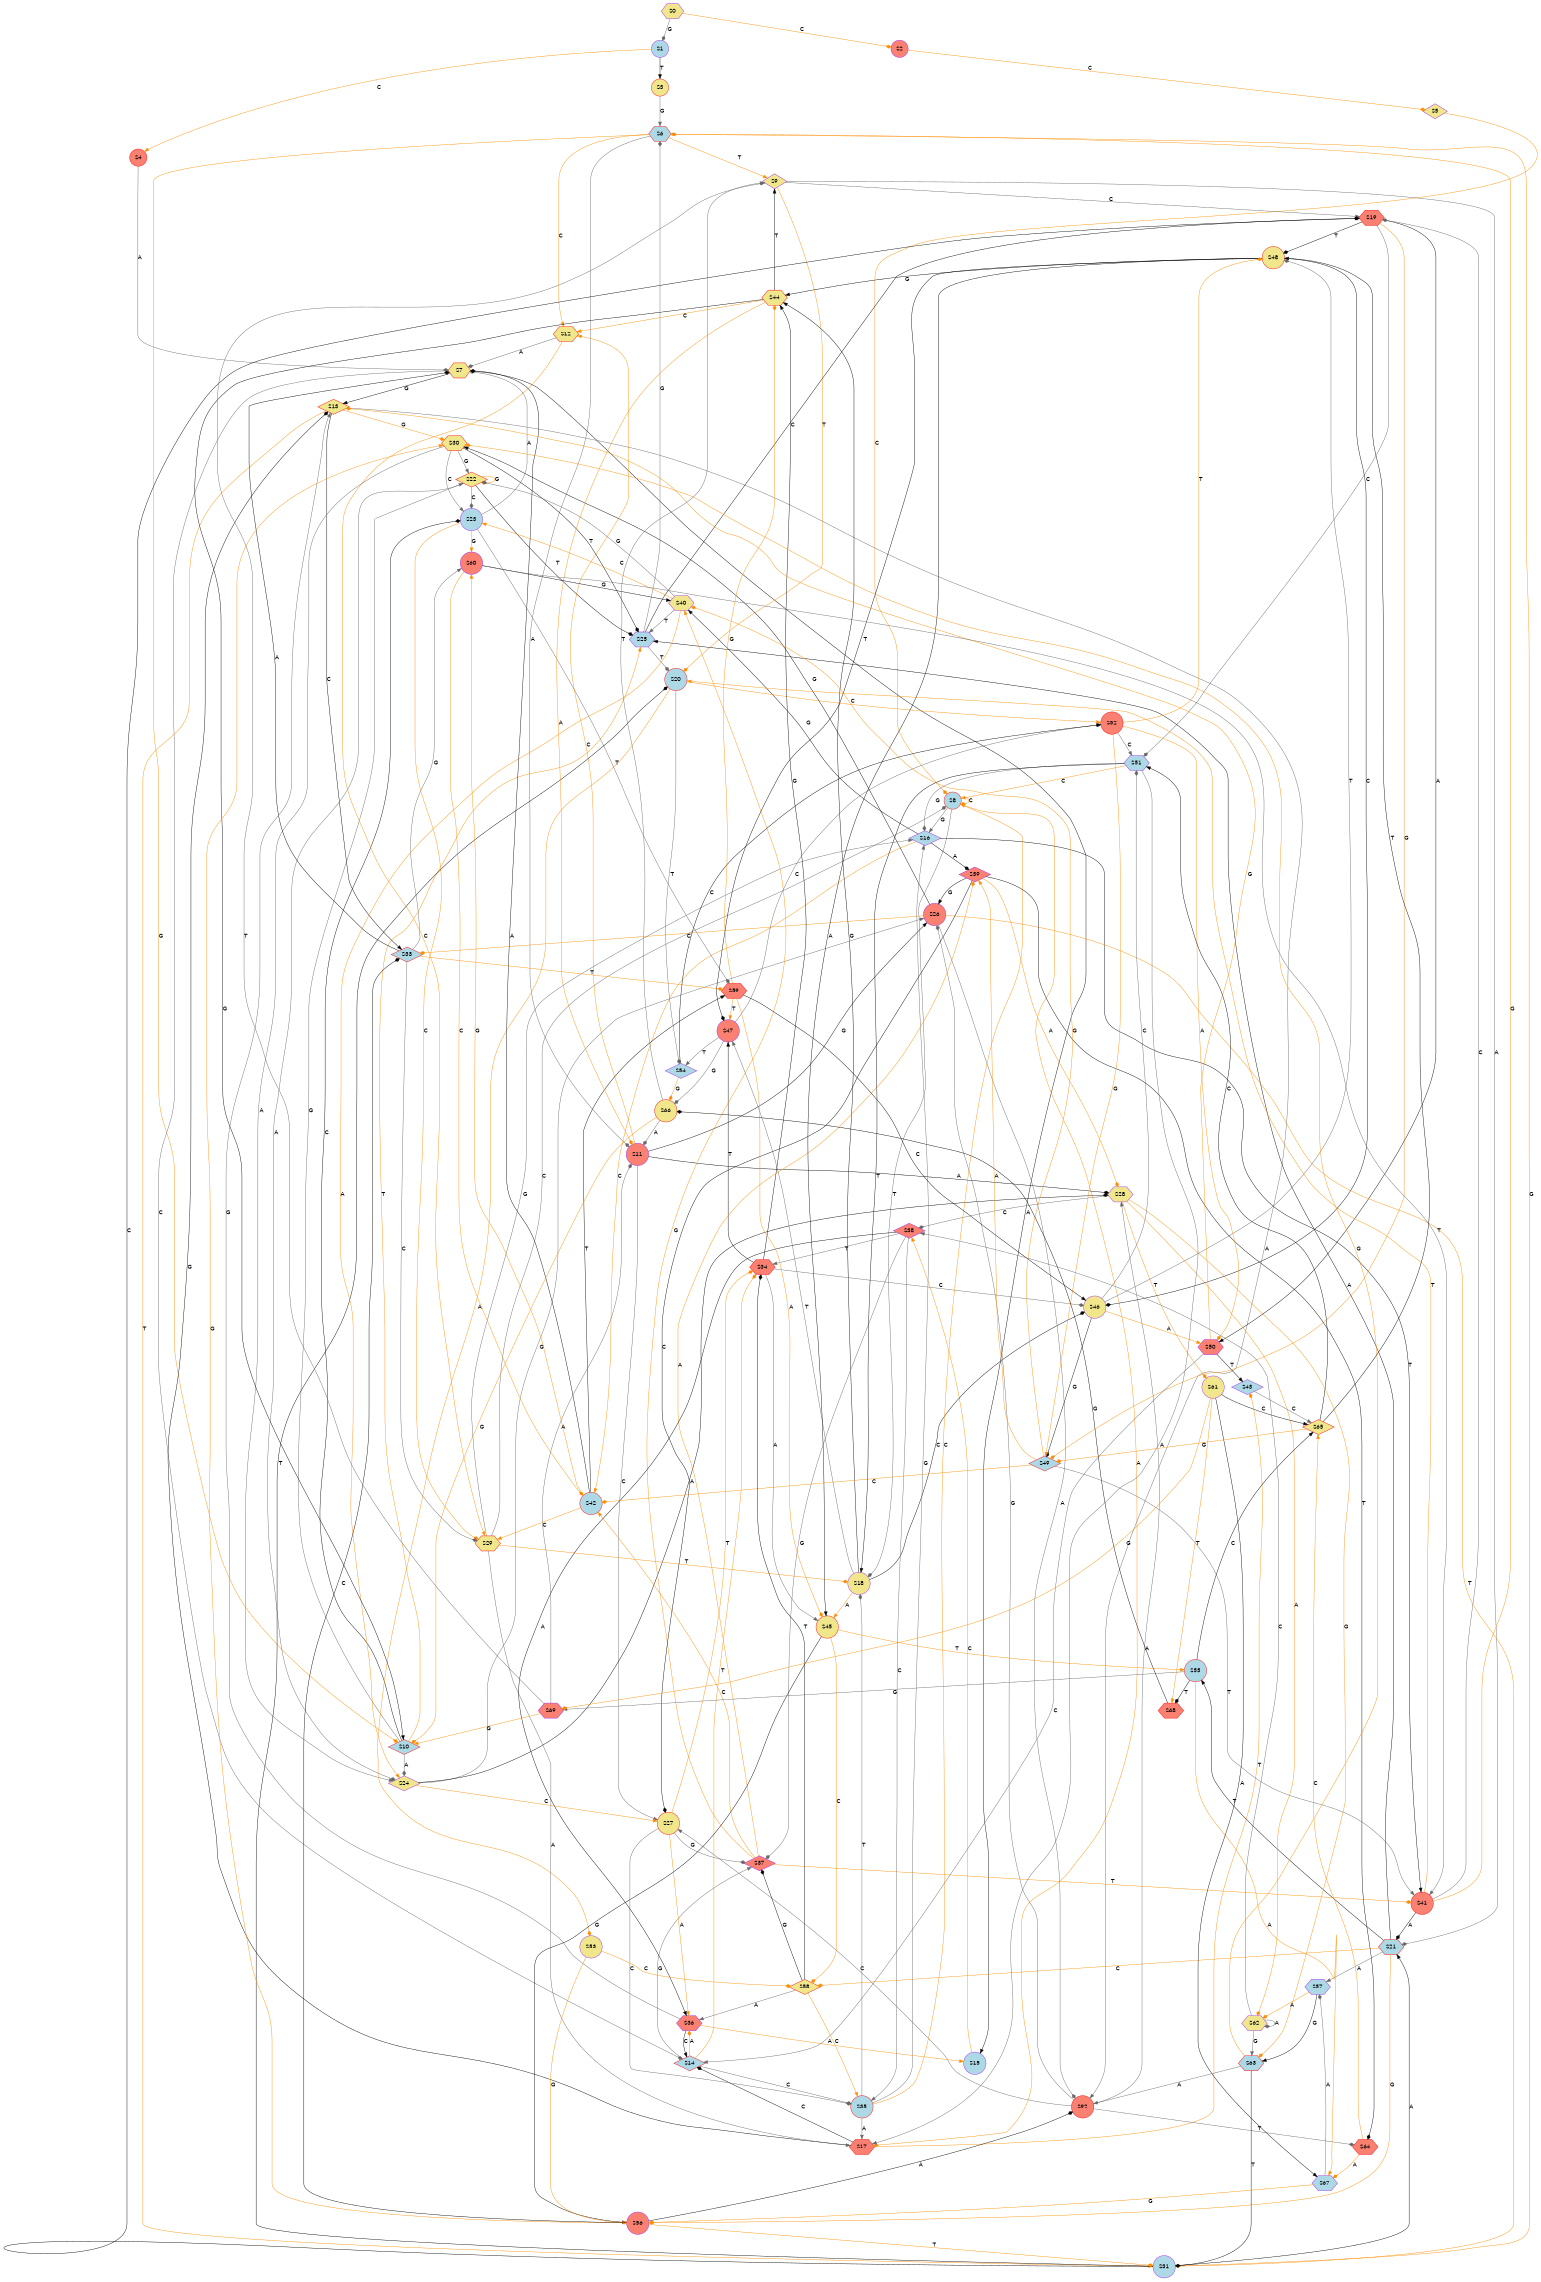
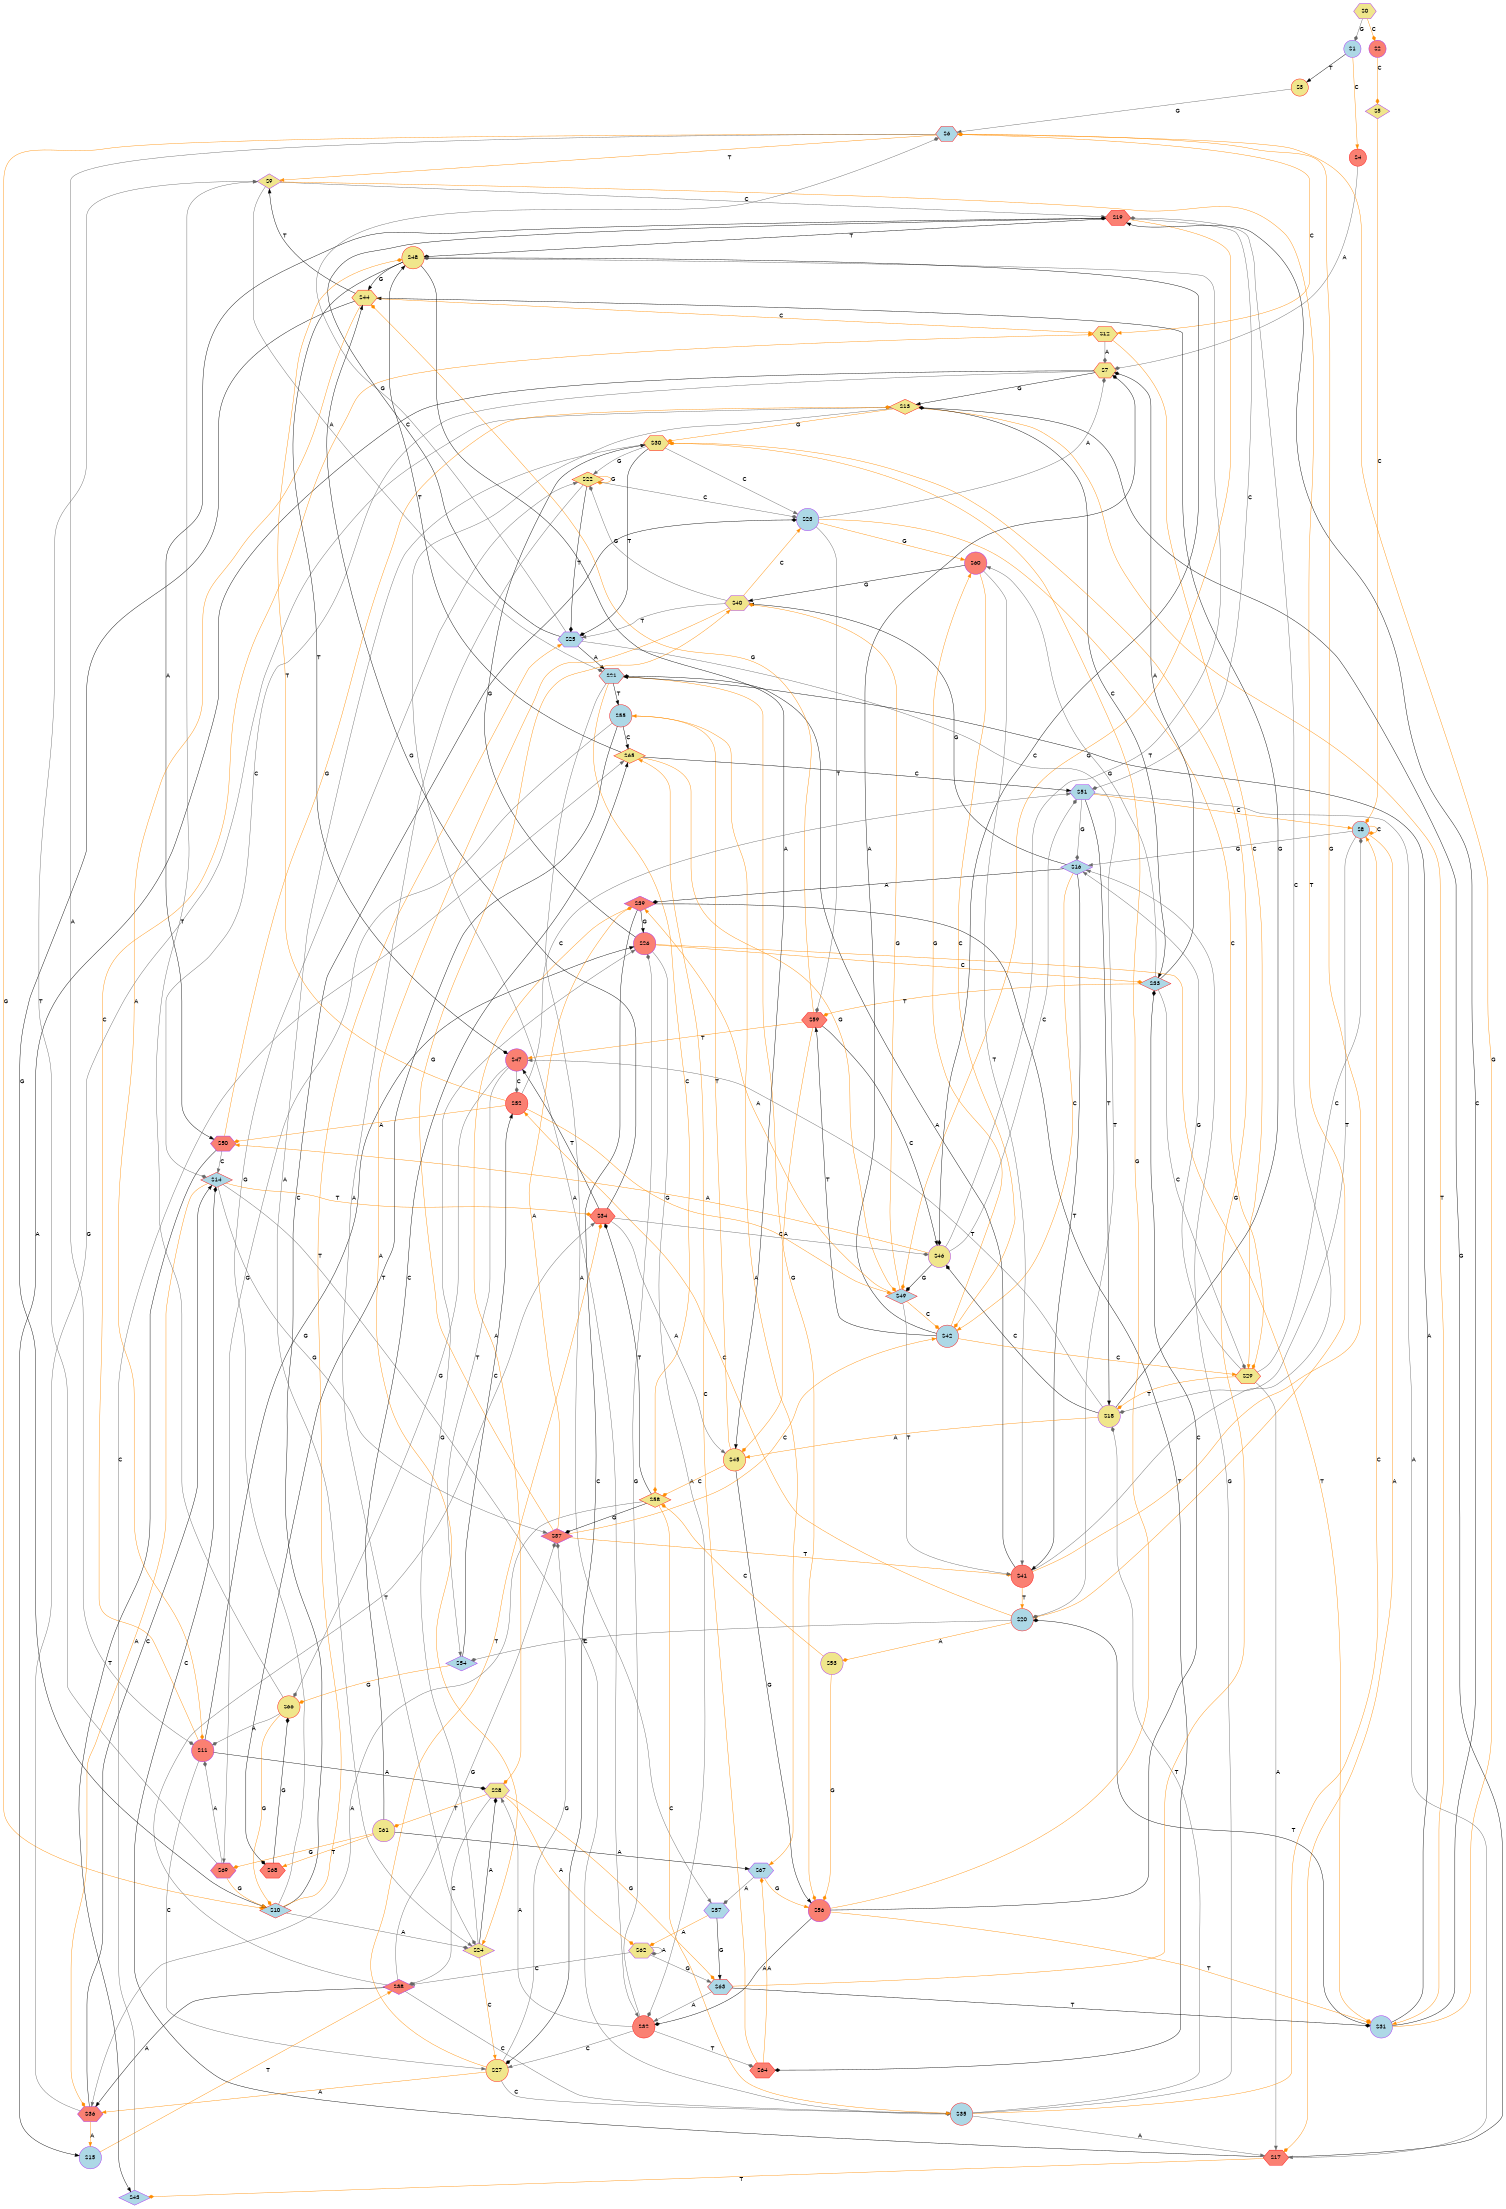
edge "S21" -> "S25": reversed
edge "S15" -> "S38": label "C" -> "T"
node "S92": label "S92" -> "S32"
